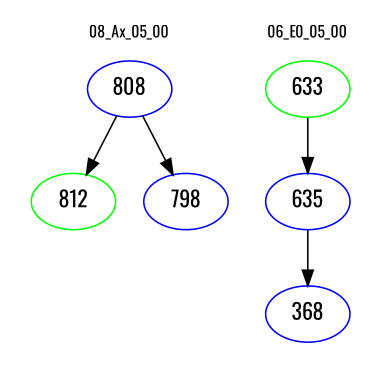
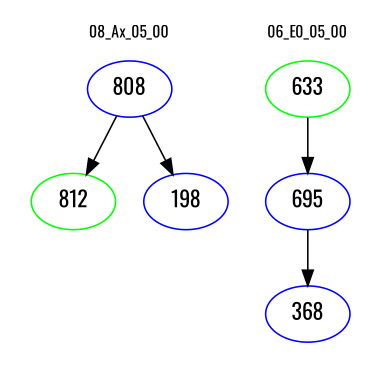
node "798": label "798" -> "198"
node "635": label "635" -> "695"
